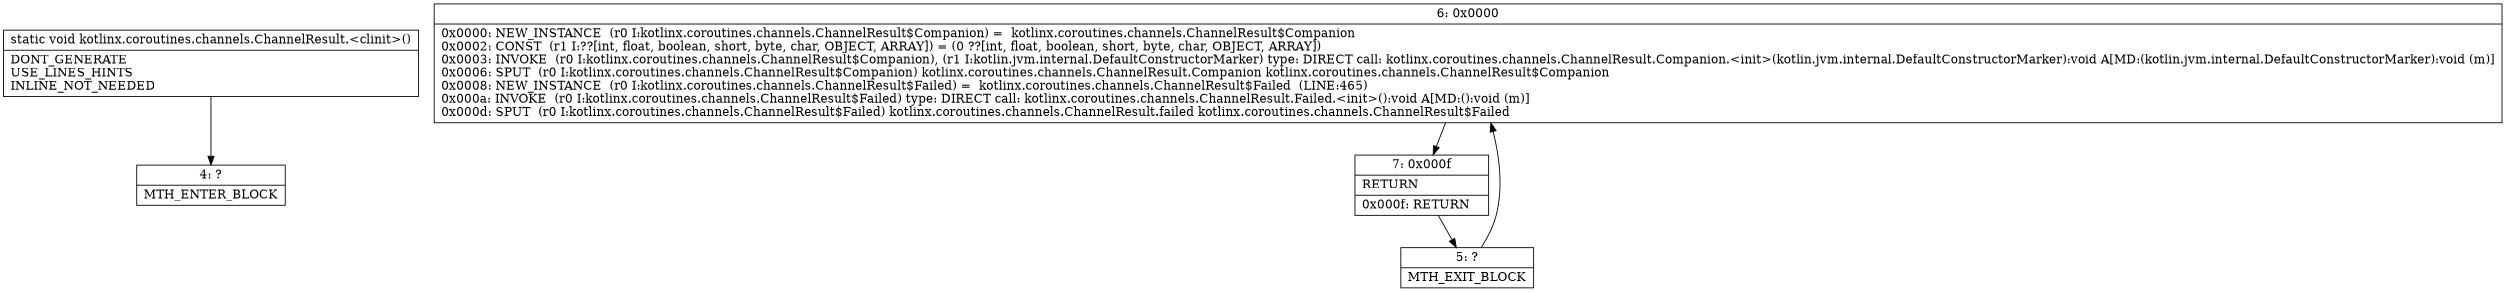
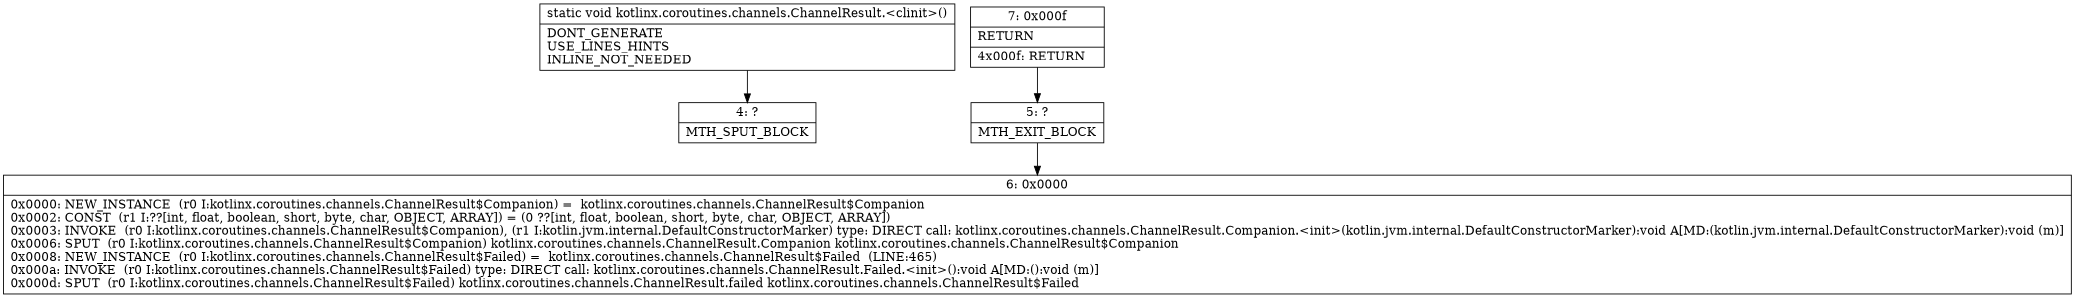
edge "6: 0x0000" -> "7: 0x000f": removed
node "4: ?": text "MTH_ENTER_BLOCK" -> "MTH_SPUT_BLOCK"
node "7: 0x000f": text "0x000f: RETURN" -> "4x000f: RETURN"
